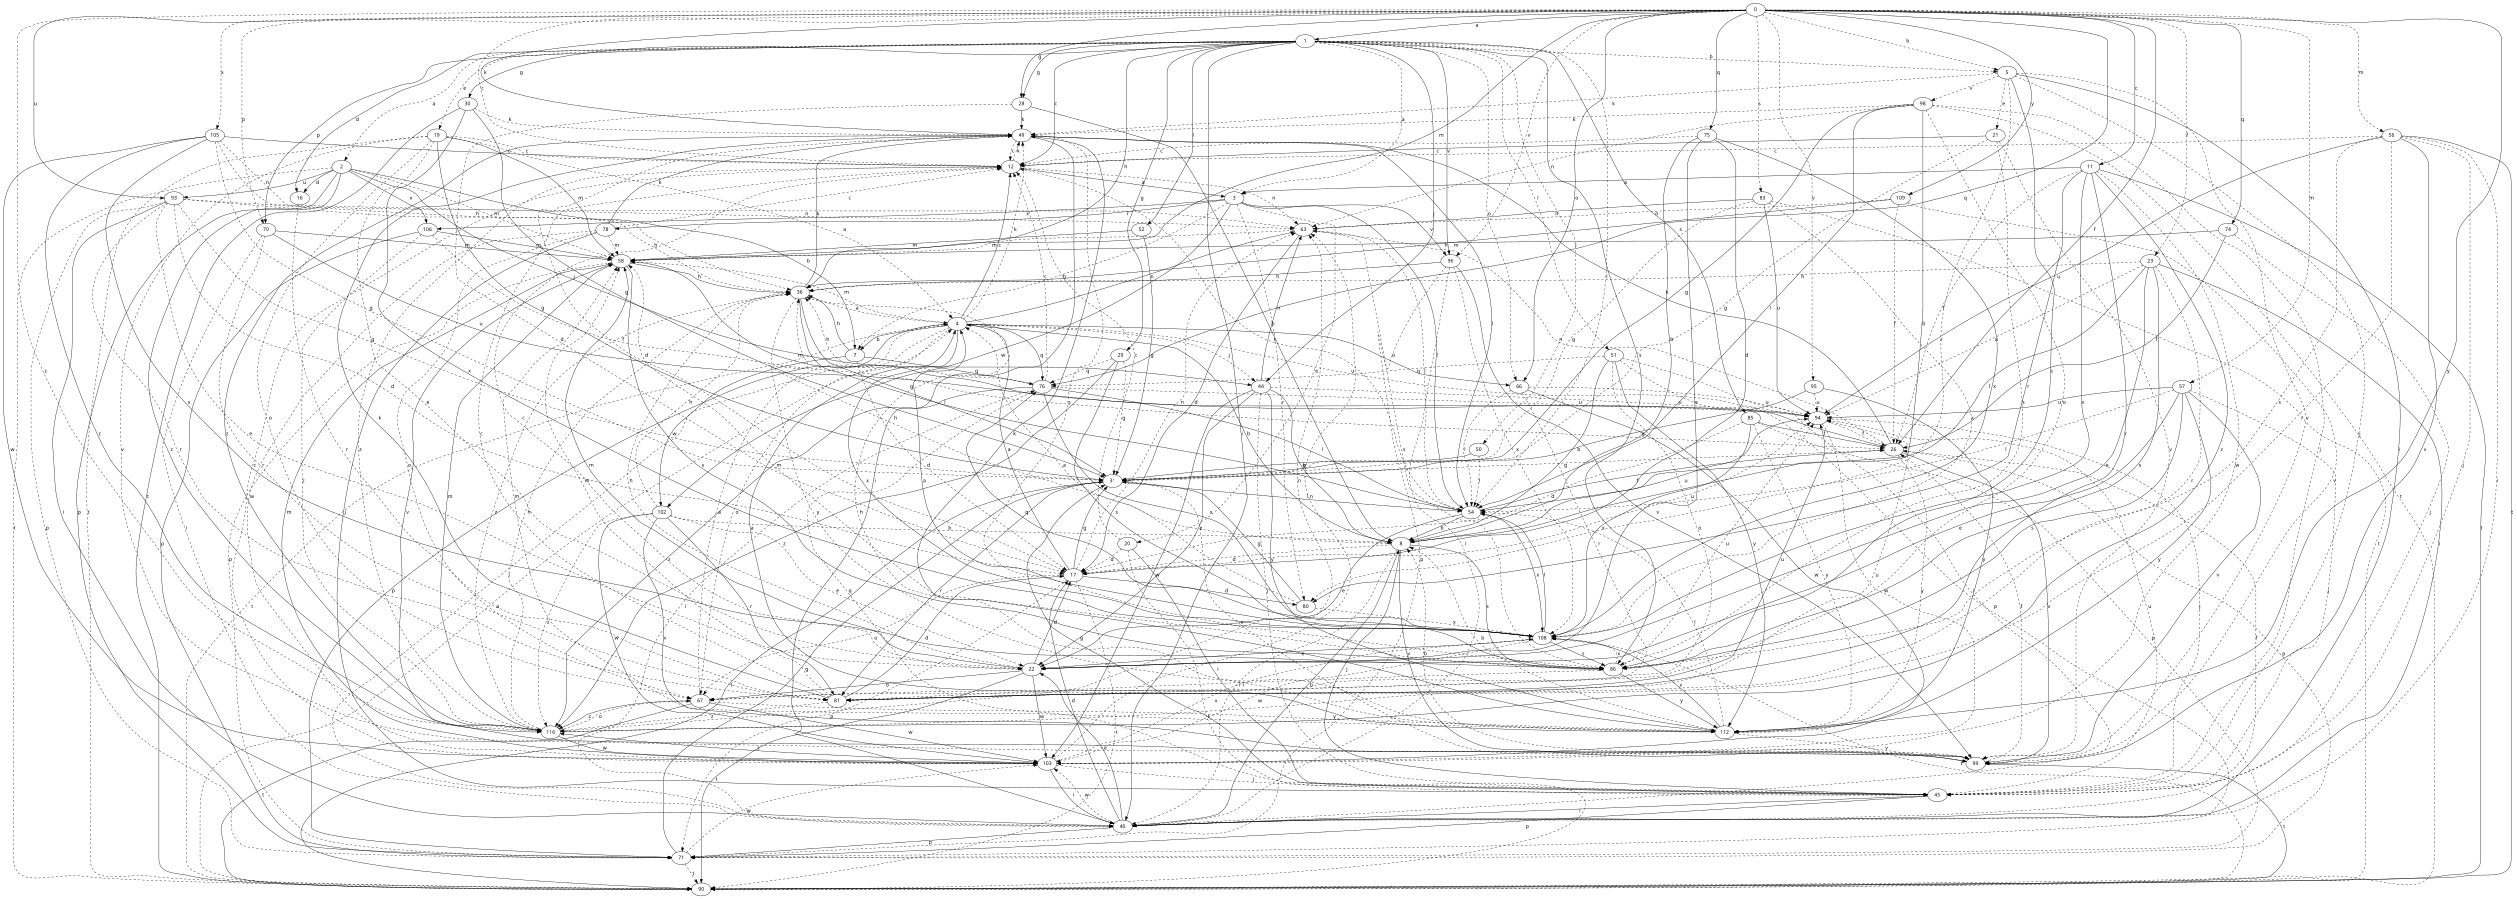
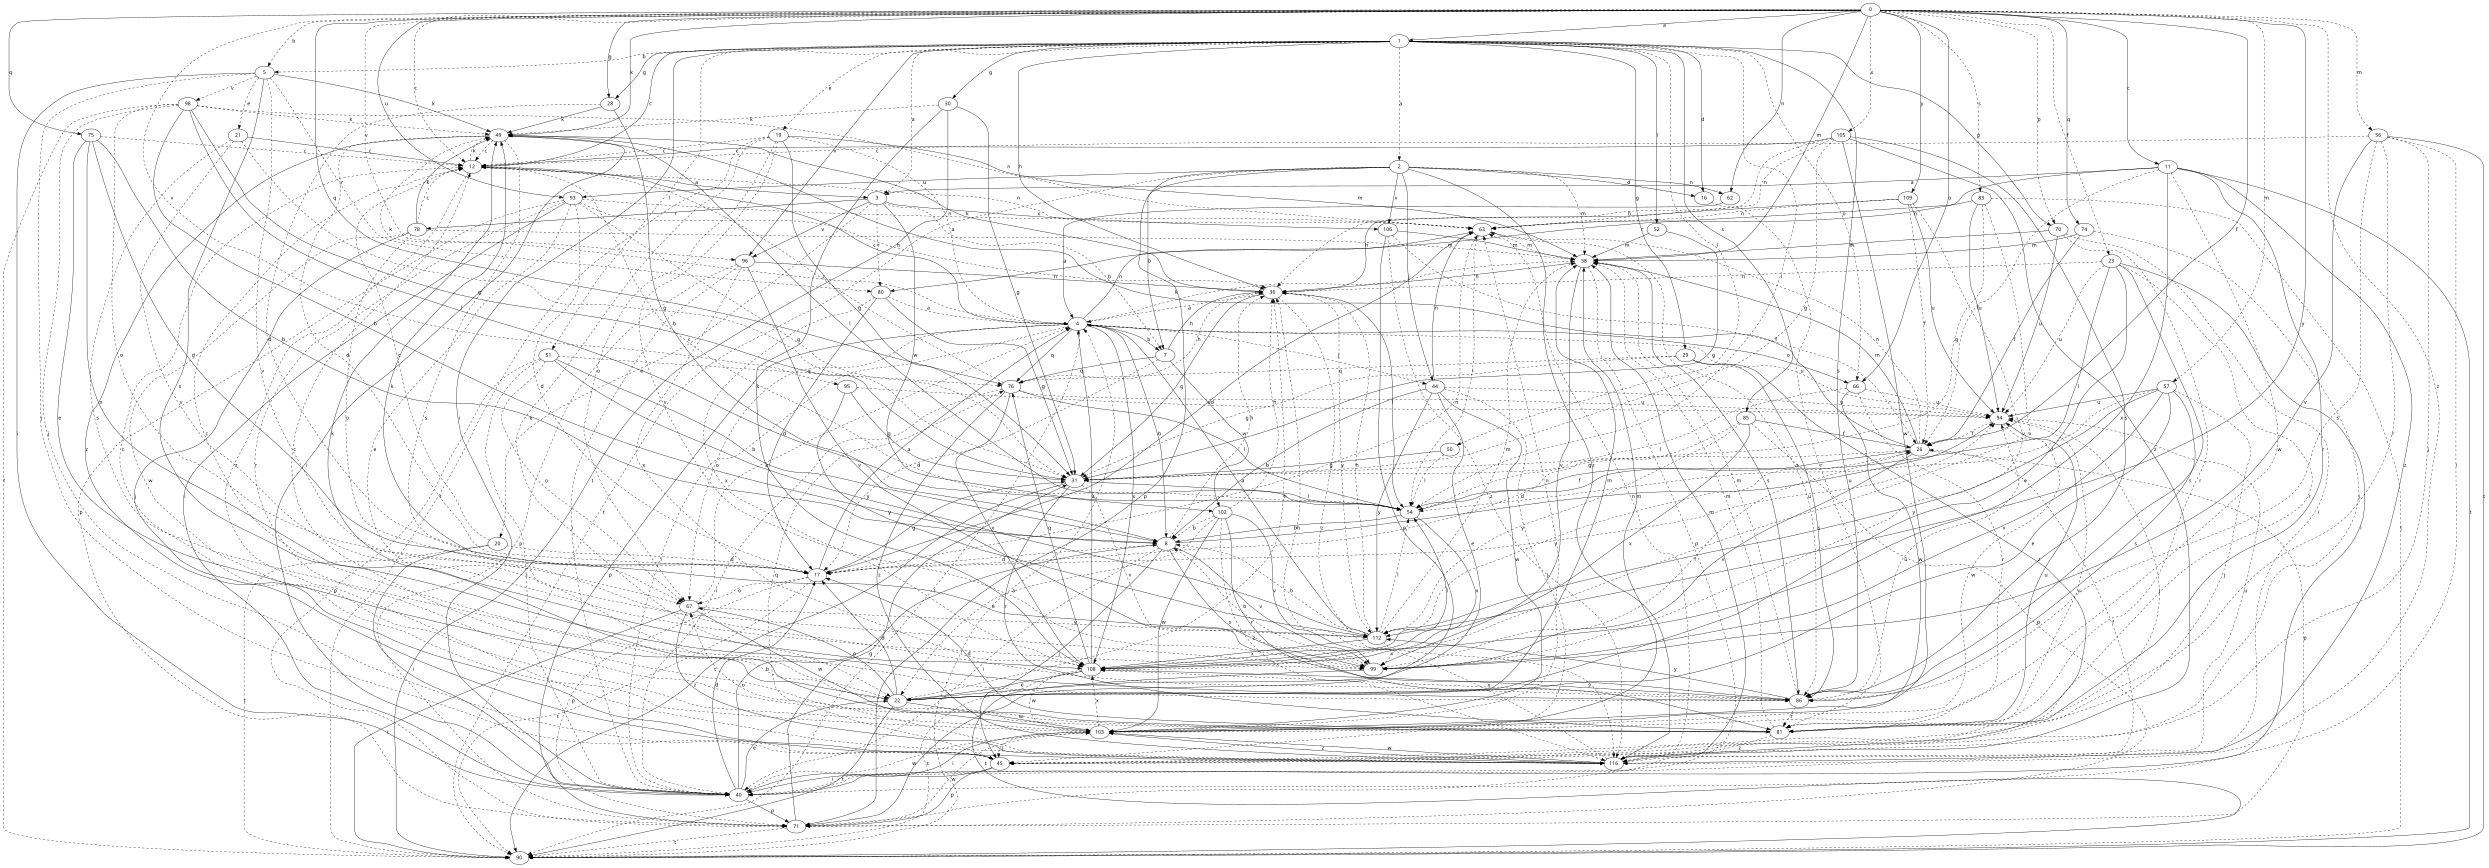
edge "5" -> "49": style dashed -> solid
node "62": added
edge "1" -> "44": removed, label "j"
edge "56" -> "94": now "109" -> "94"
edge "3" -> "54": removed, label "l"
edge "17" -> "80": reversed
edge "54" -> "22": removed, label "e"
edge "20" -> "45": now "20" -> "40"
edge "45" -> "31": removed, label "g"
